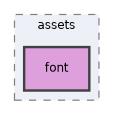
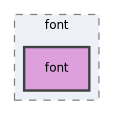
cluster "assets": label "assets" -> "font"
